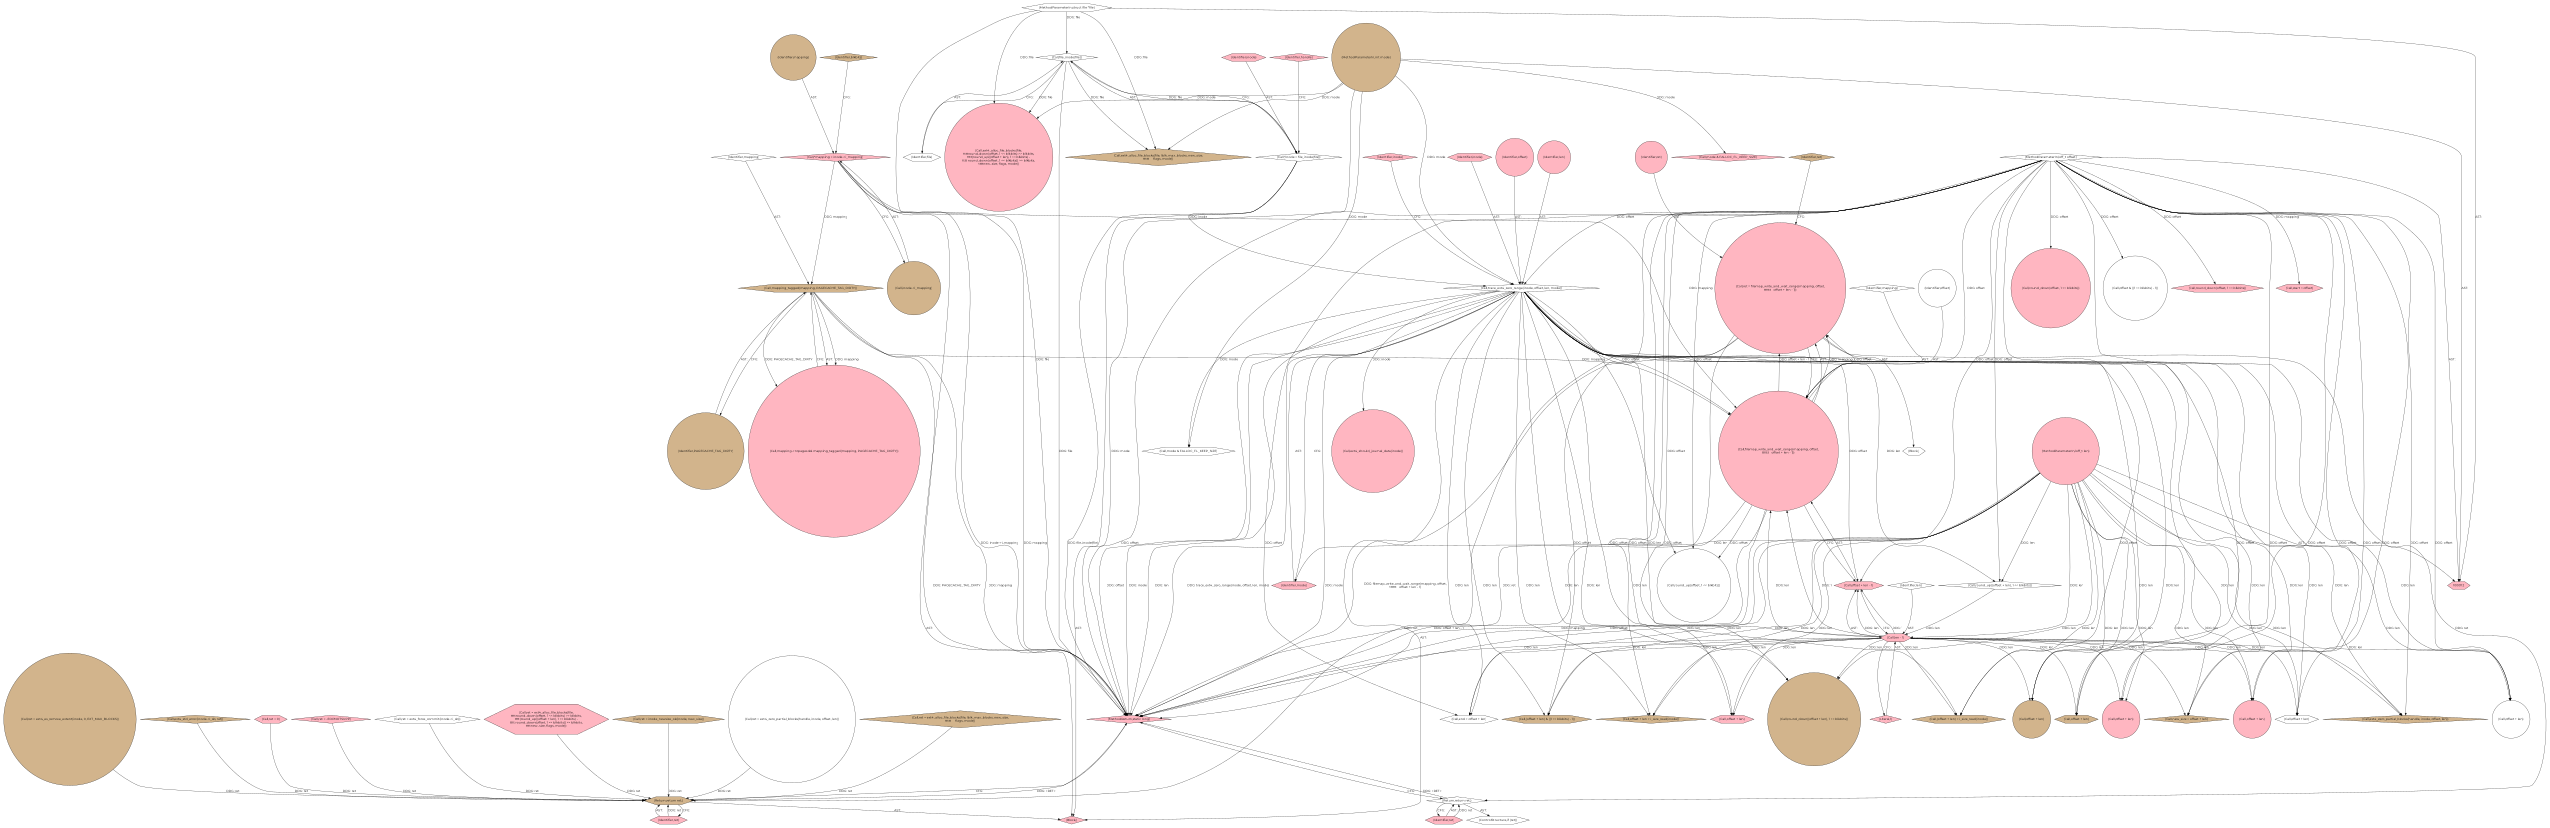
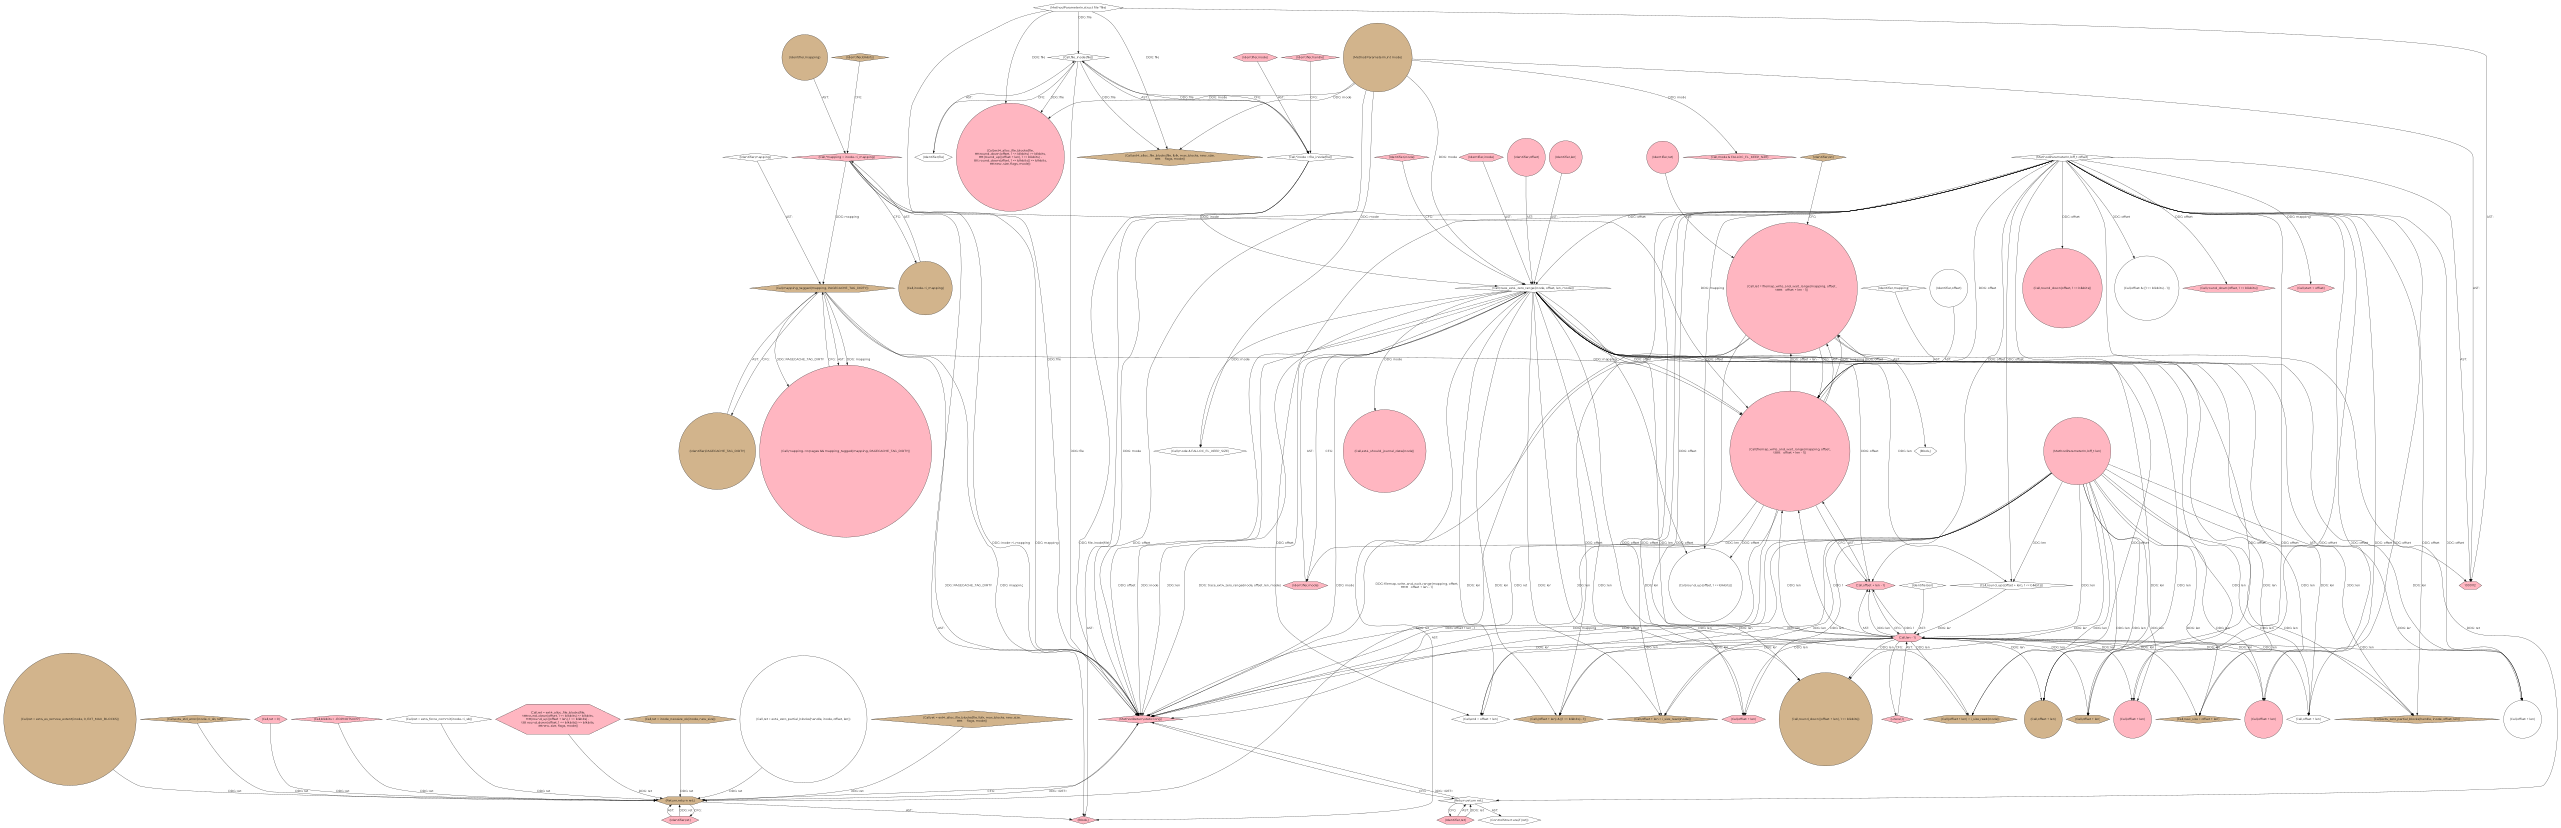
node "(Call,ret = -EOPNOTSUPP)": label "(Call,ret = -EOPNOTSUPP)" -> "(Call,blkbits = -EOPNOTSUPP)"
